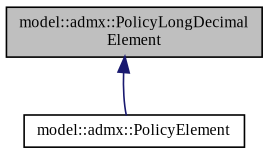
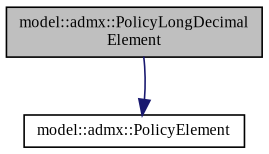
edge "model::admx::PolicyElement" -> "model::admx::PolicyLongDecimal Element": reversed
